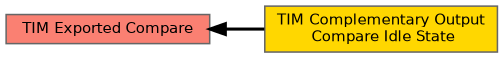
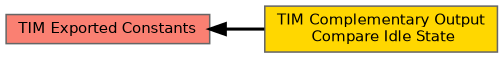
node "TIM Exported Compare": label "TIM Exported Compare" -> "TIM Exported Constants"
